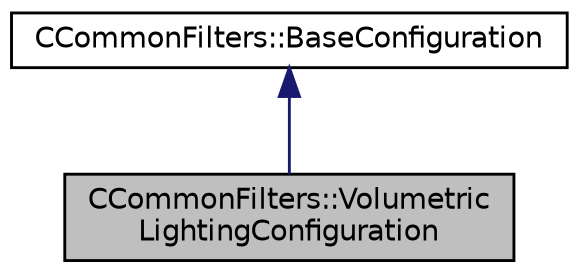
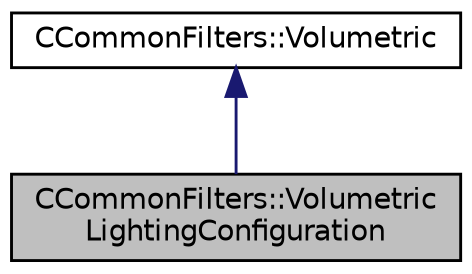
node "CCommonFilters::BaseConfiguration": label "CCommonFilters::BaseConfiguration" -> "CCommonFilters::Volumetric"
